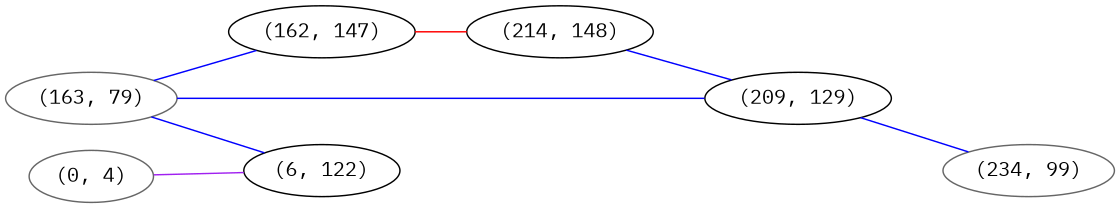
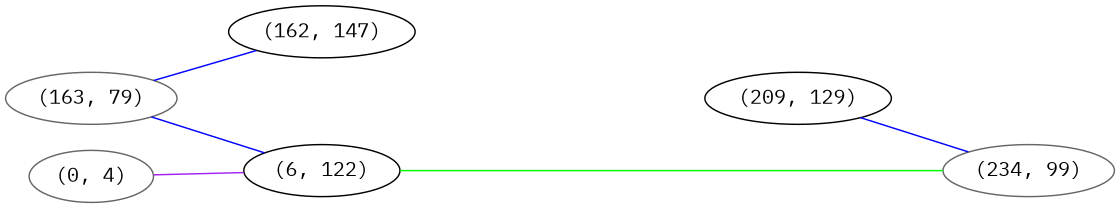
node "(214, 148)": removed
edge "(163, 79)" -- "(209, 129)": removed
edge "(6, 122)" -- "(234, 99)": added
